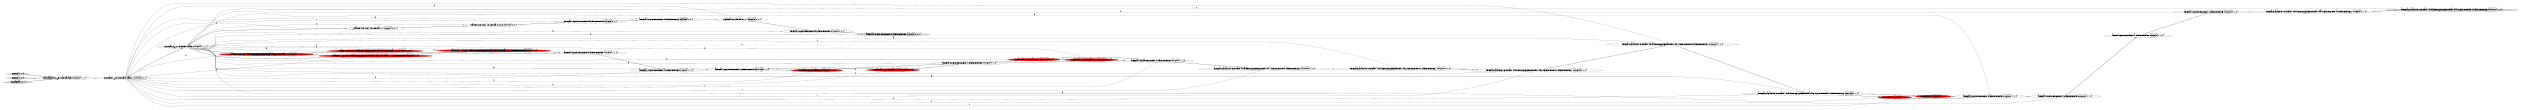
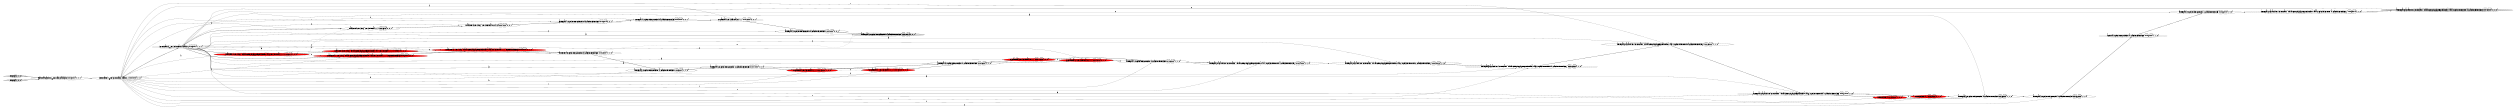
node "testUpdateLoad['0', '0', '1']": removed
